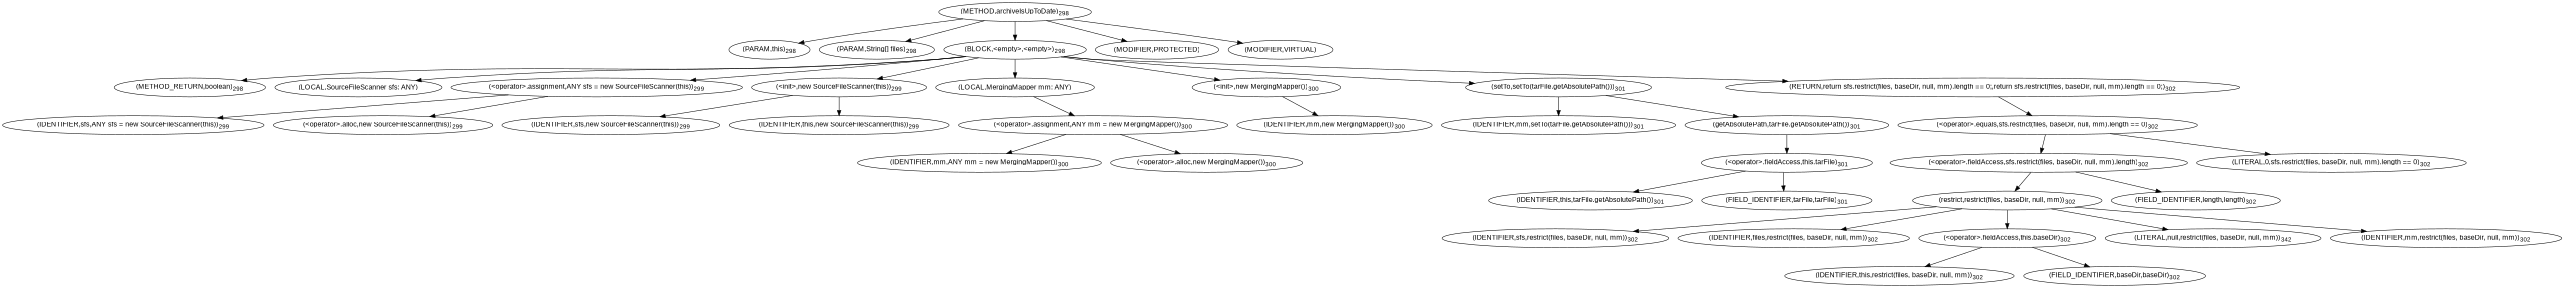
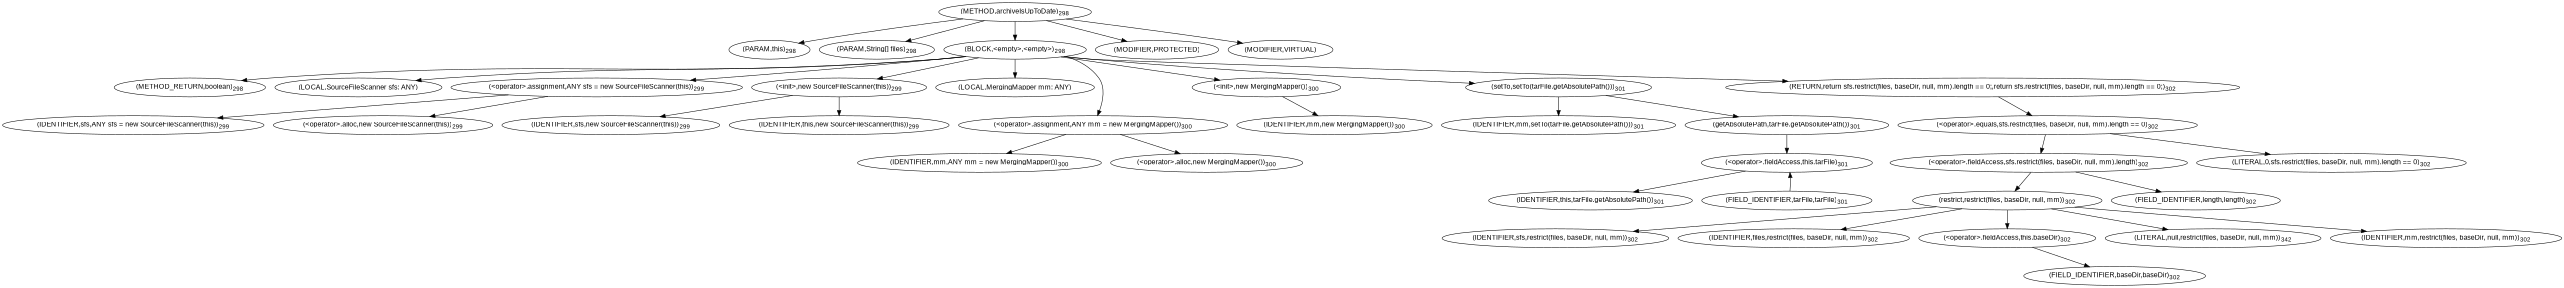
edge "(LOCAL,MergingMapper mm: ANY)" -> "(<operator>.assignment,ANY mm = new MergingMapper())": now "(BLOCK,<empty>,<empty>)" -> "(<operator>.assignment,ANY mm = new MergingMapper())"
edge "(<operator>.fieldAccess,this.tarFile)" -> "(FIELD_IDENTIFIER,tarFile,tarFile)": reversed
node "(IDENTIFIER,this,restrict(files, baseDir, null, mm))": removed
